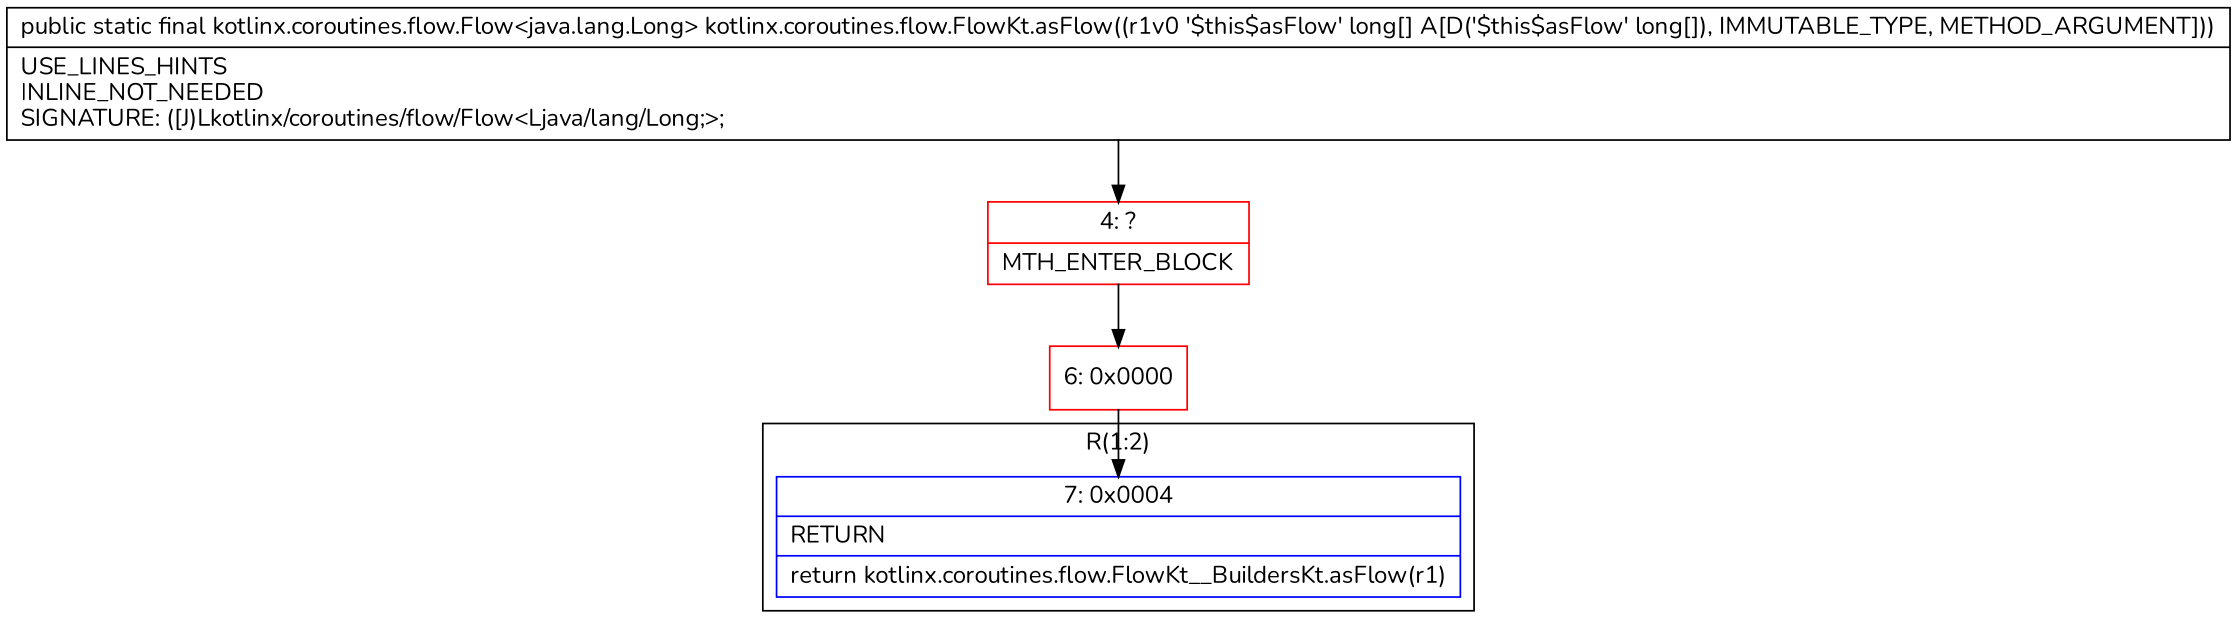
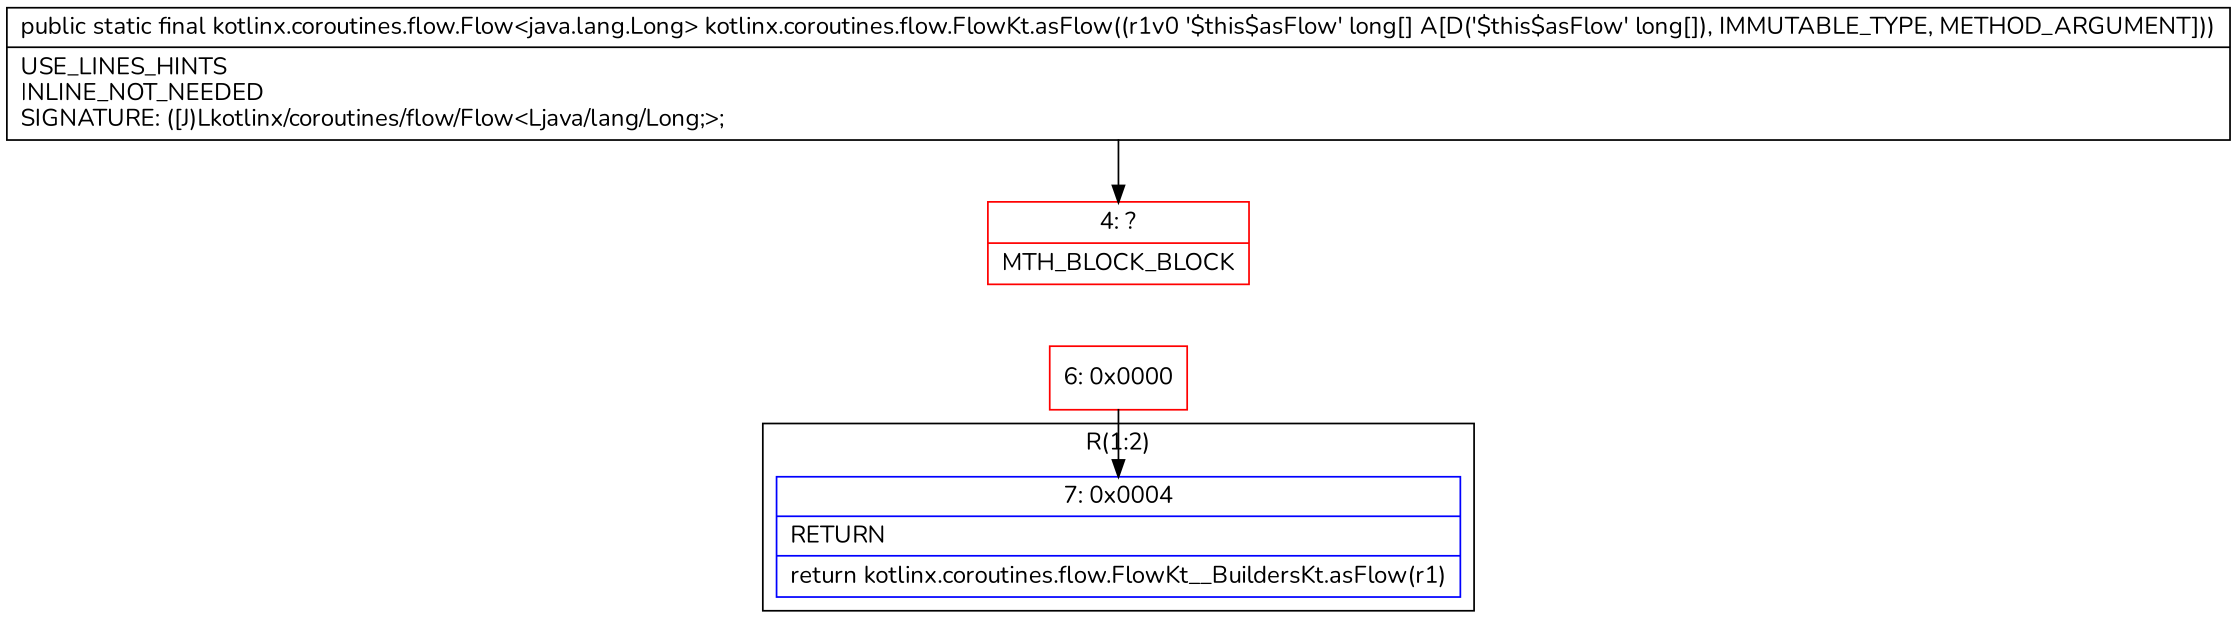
node "4: ?": text "MTH_ENTER_BLOCK" -> "MTH_BLOCK_BLOCK"
edge "4: ?" -> "6: 0x0000": removed
